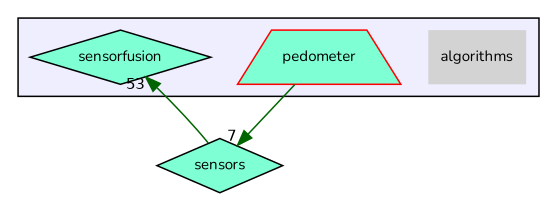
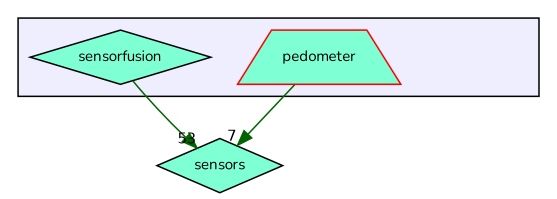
node "algorithms": removed
edge "sensors" -> "sensorfusion": reversed
